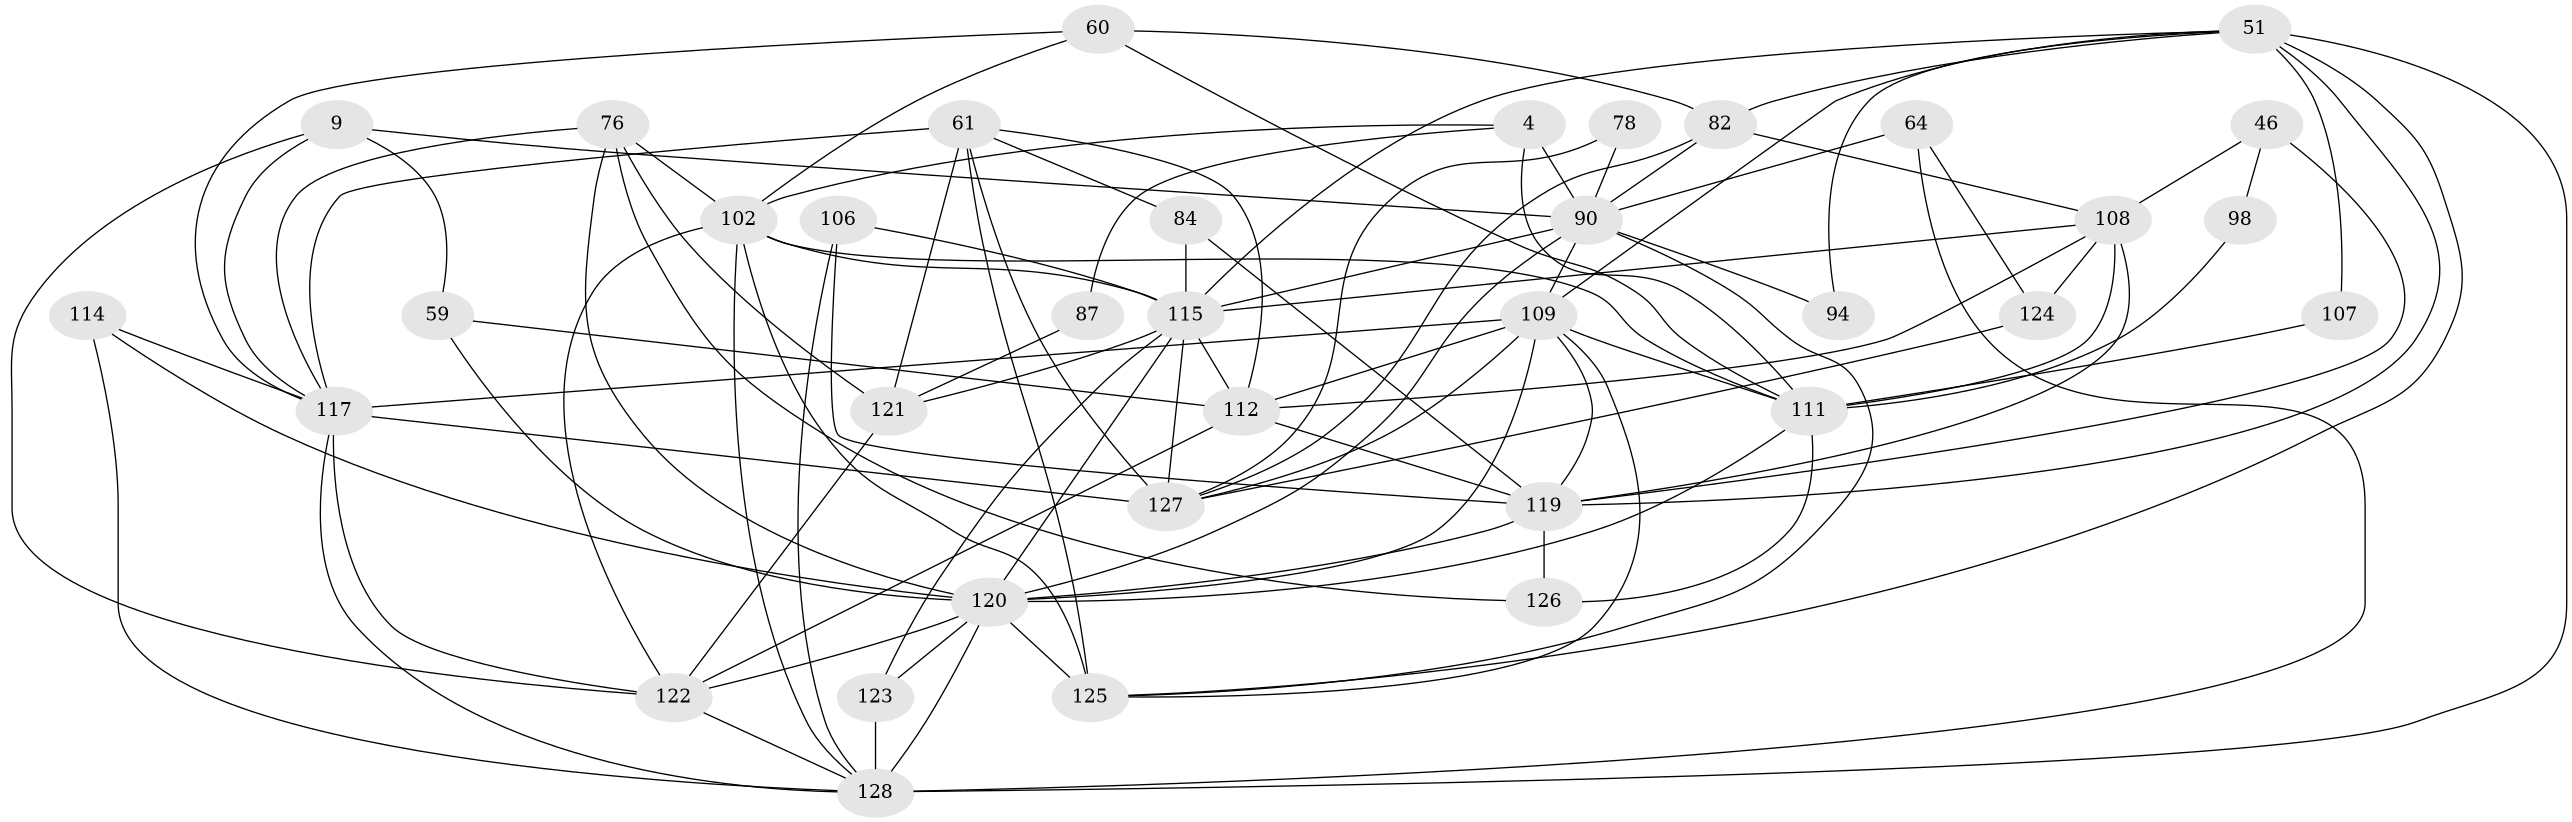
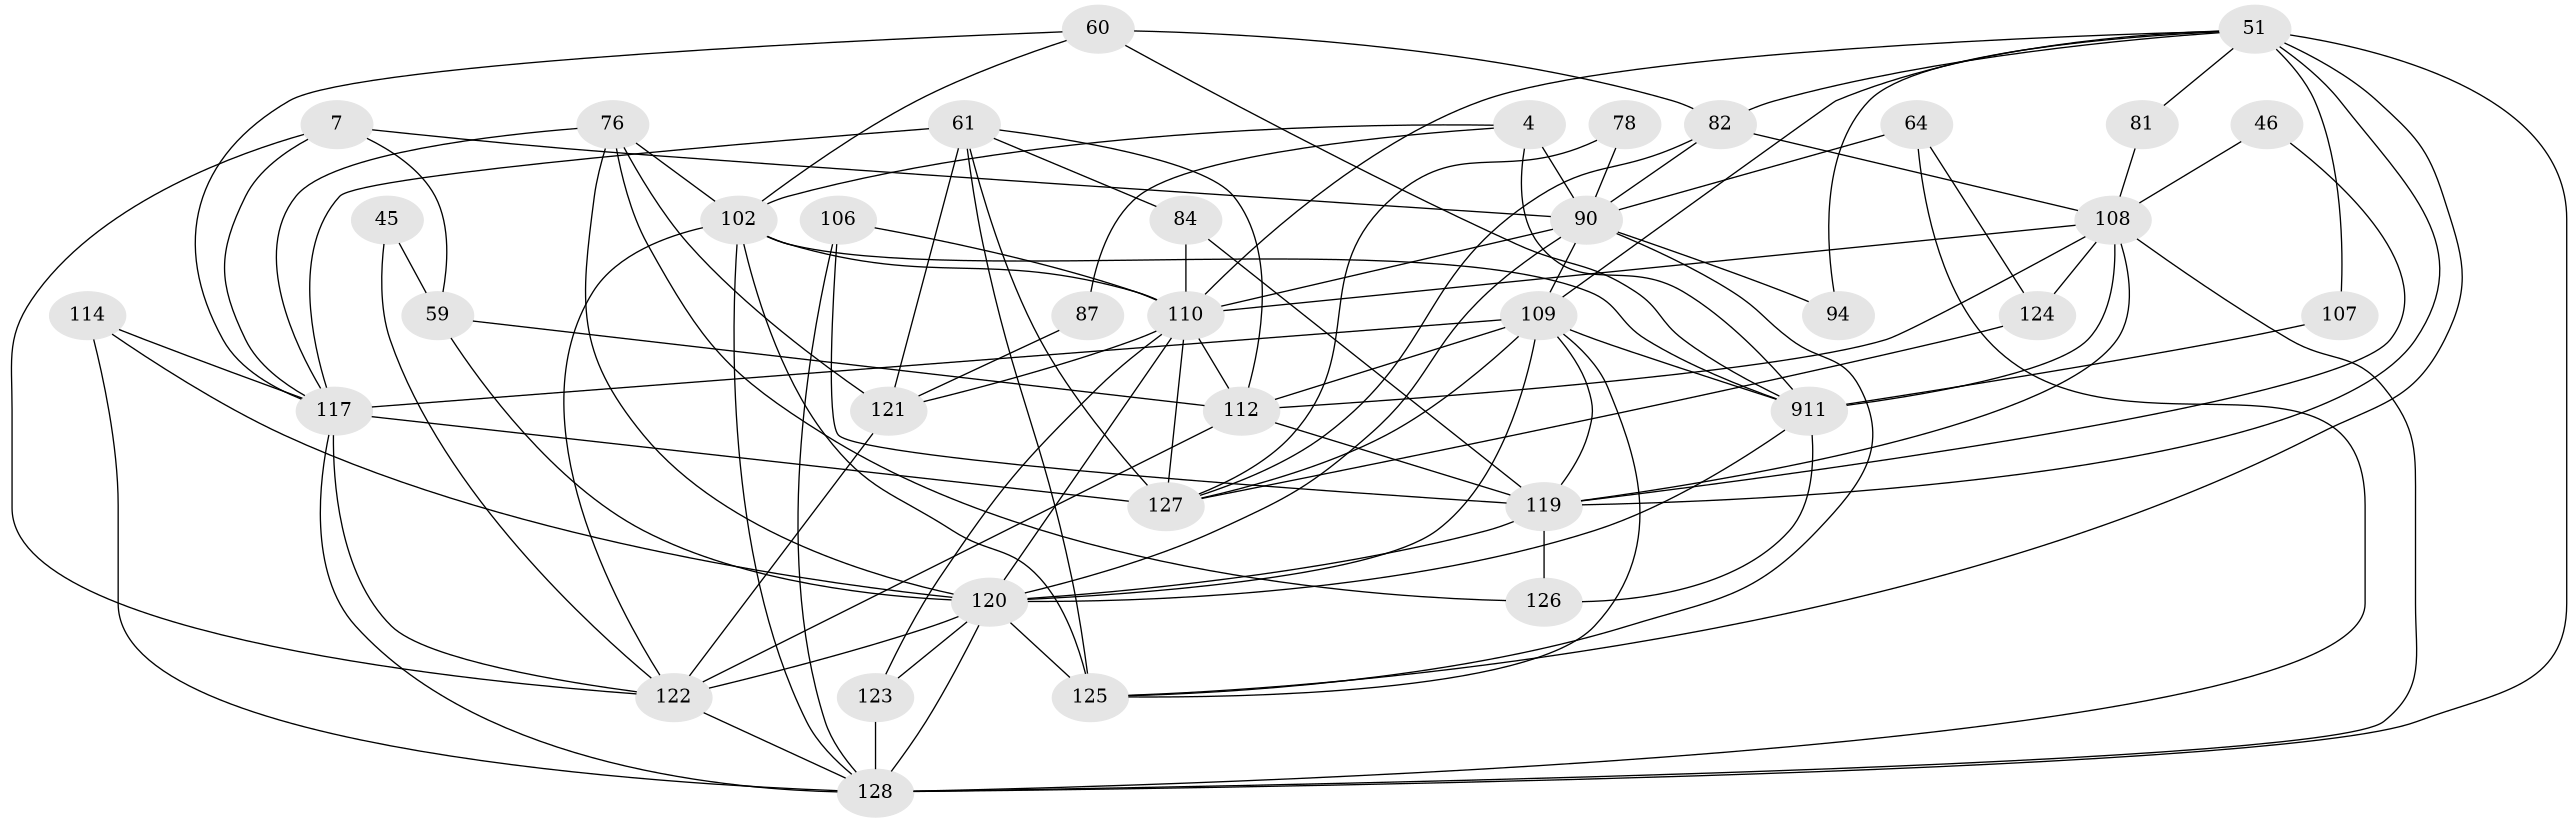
node "9": label "9" -> "7"
node "81": added
node "45": added
node "98": removed
node "115": label "115" -> "110"
node "111": label "111" -> "911"
edge "108" -- "128": added
